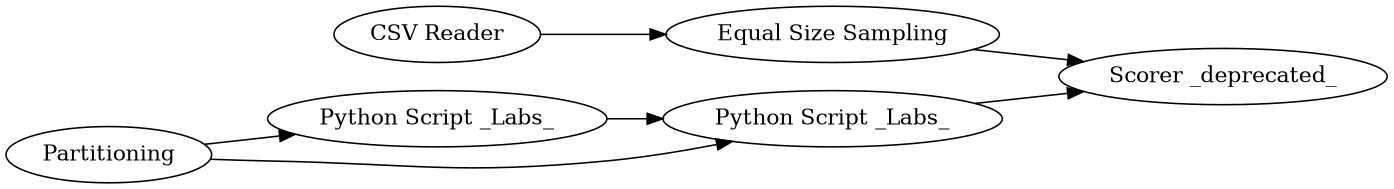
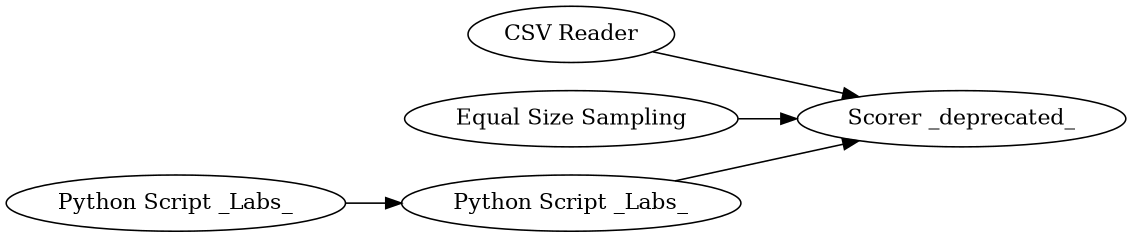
edge "CSV Reader" -> "Equal Size Sampling": now "CSV Reader" -> "Scorer _deprecated_"
node "Partitioning": removed
